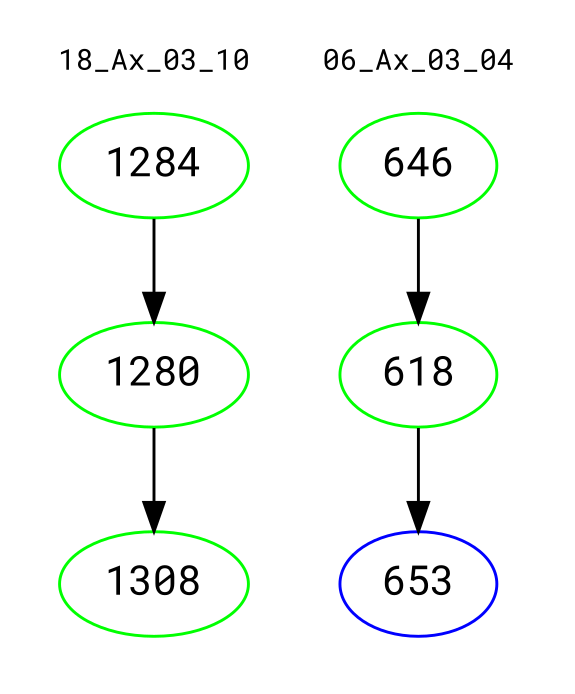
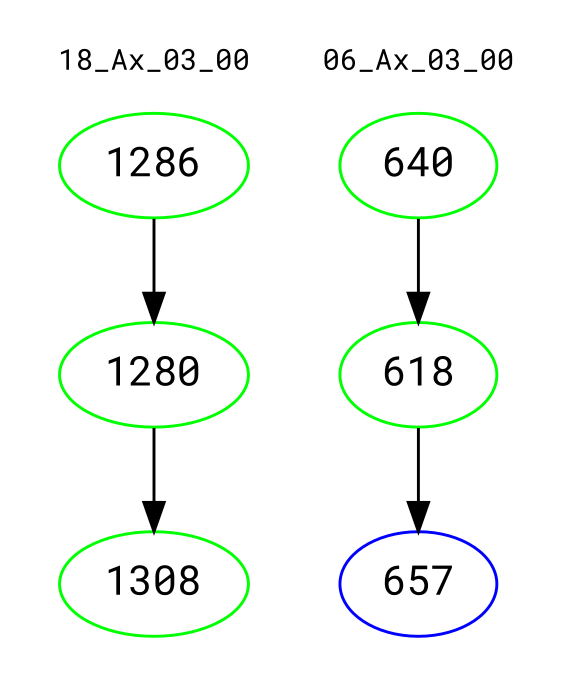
cluster "18_Ax_03_10": label "18_Ax_03_10" -> "18_Ax_03_00"
cluster "06_Ax_03_04": label "06_Ax_03_04" -> "06_Ax_03_00"
node "1284": label "1284" -> "1286"
node "646": label "646" -> "640"
node "653": label "653" -> "657"
